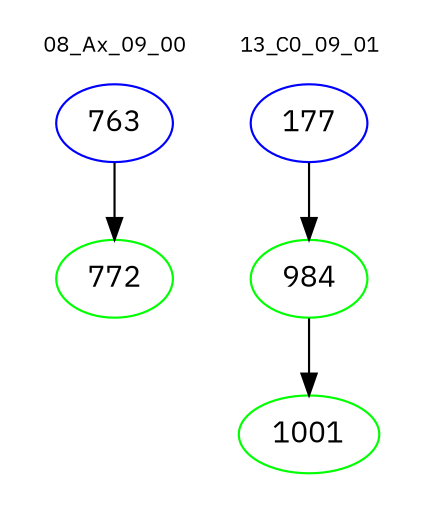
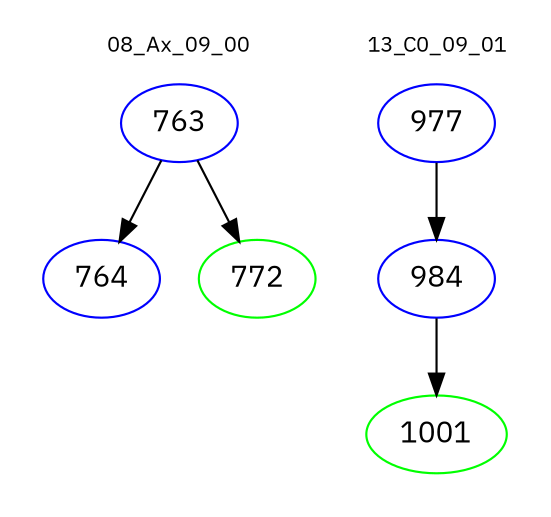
node "177": label "177" -> "977"
node "764": added
node "984": color green -> blue
